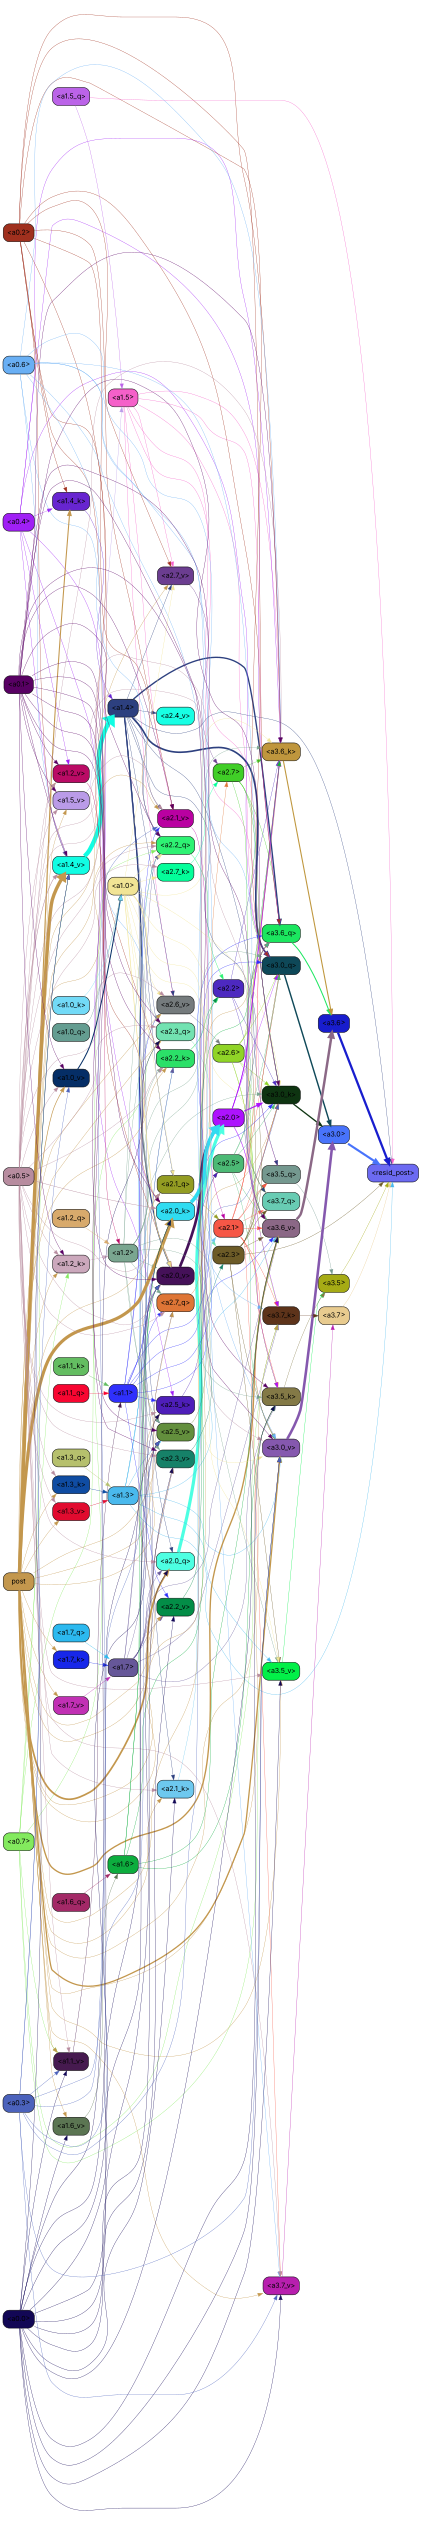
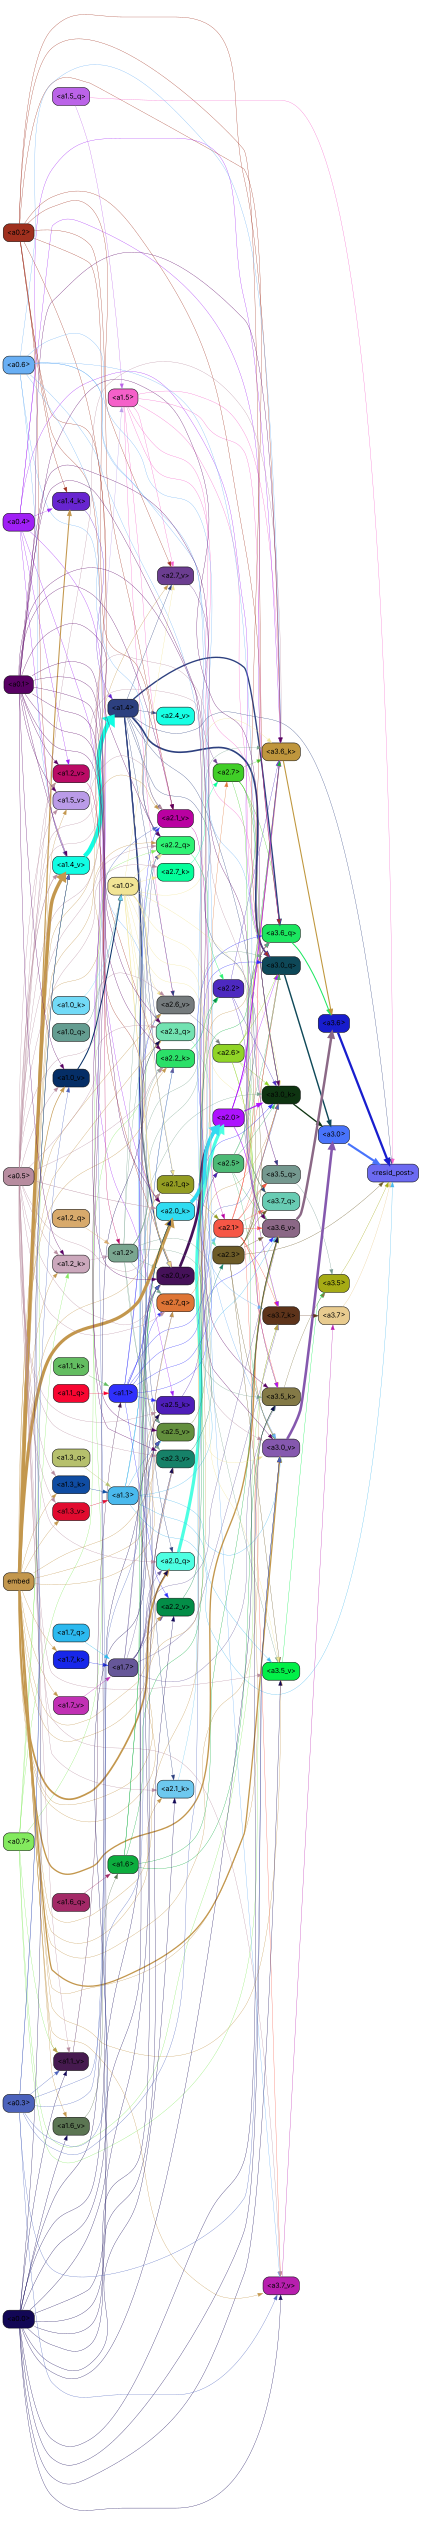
node "post": label "post" -> "embed"
